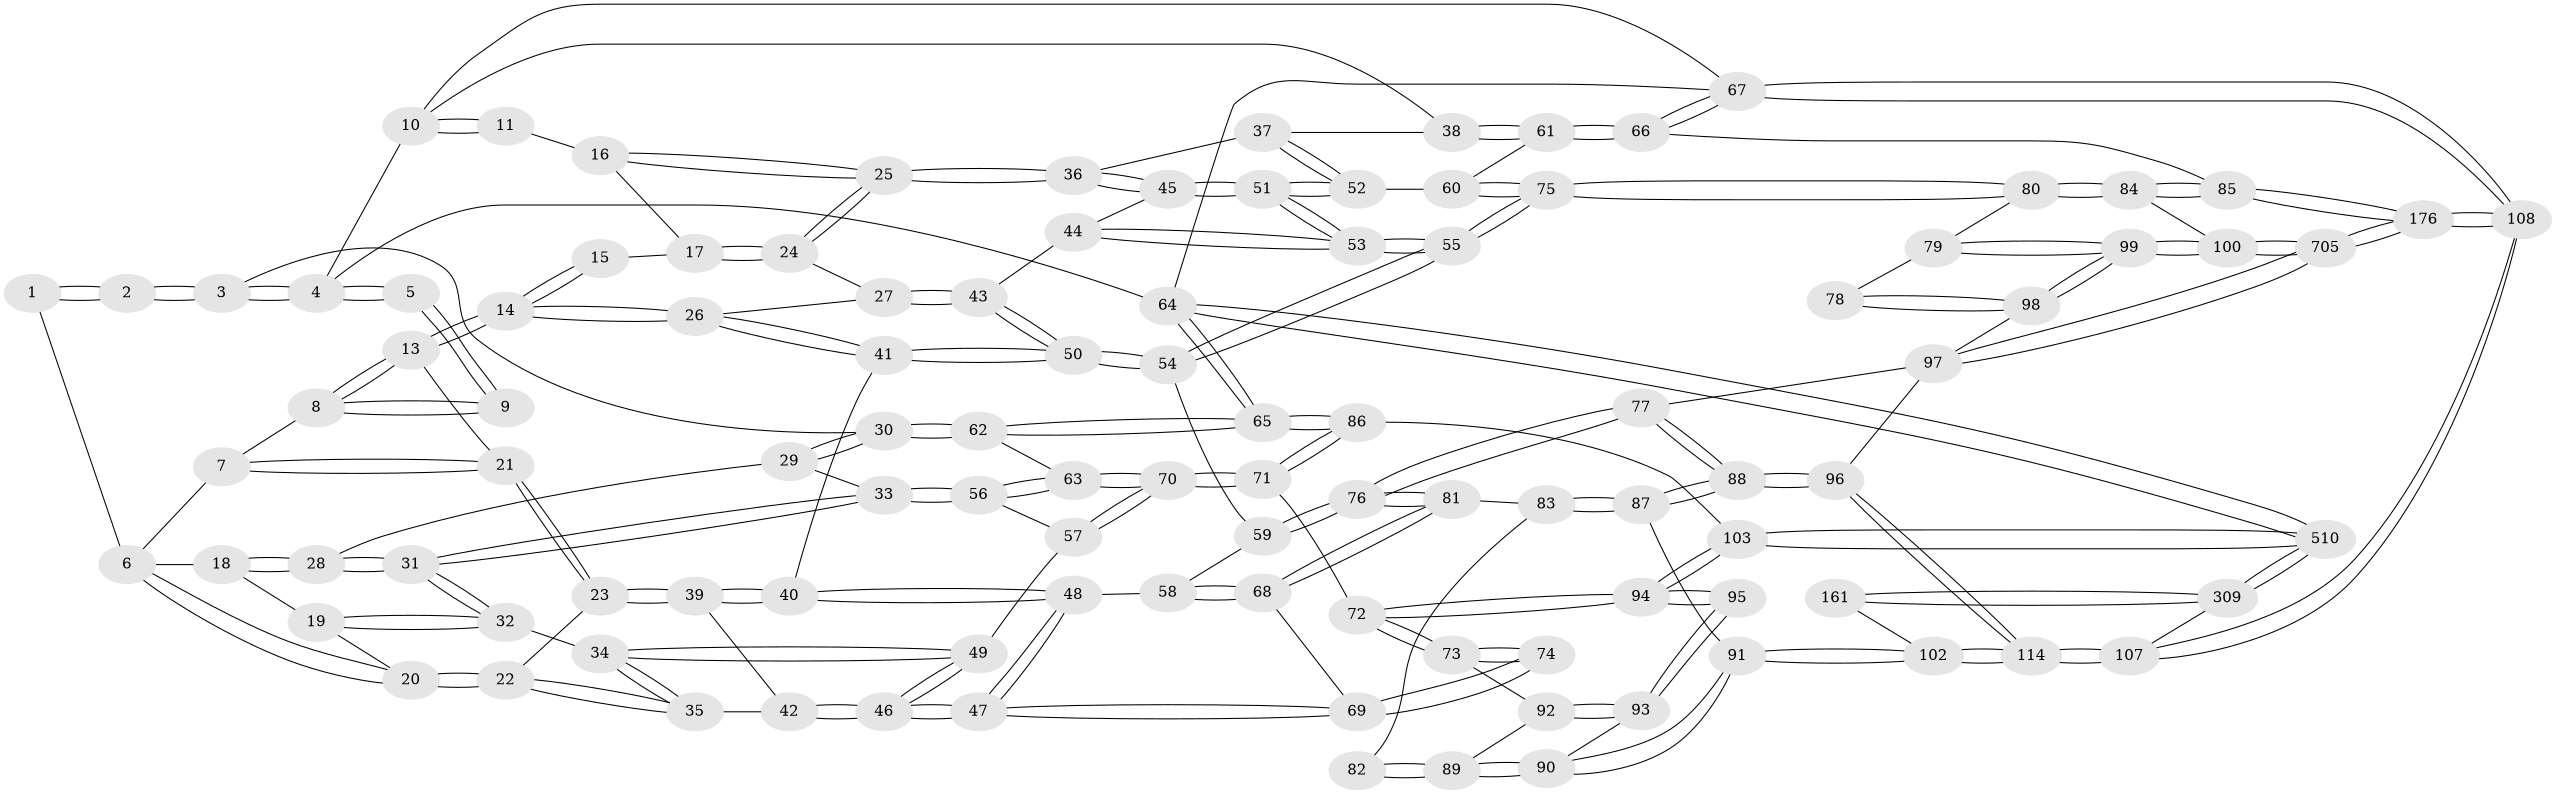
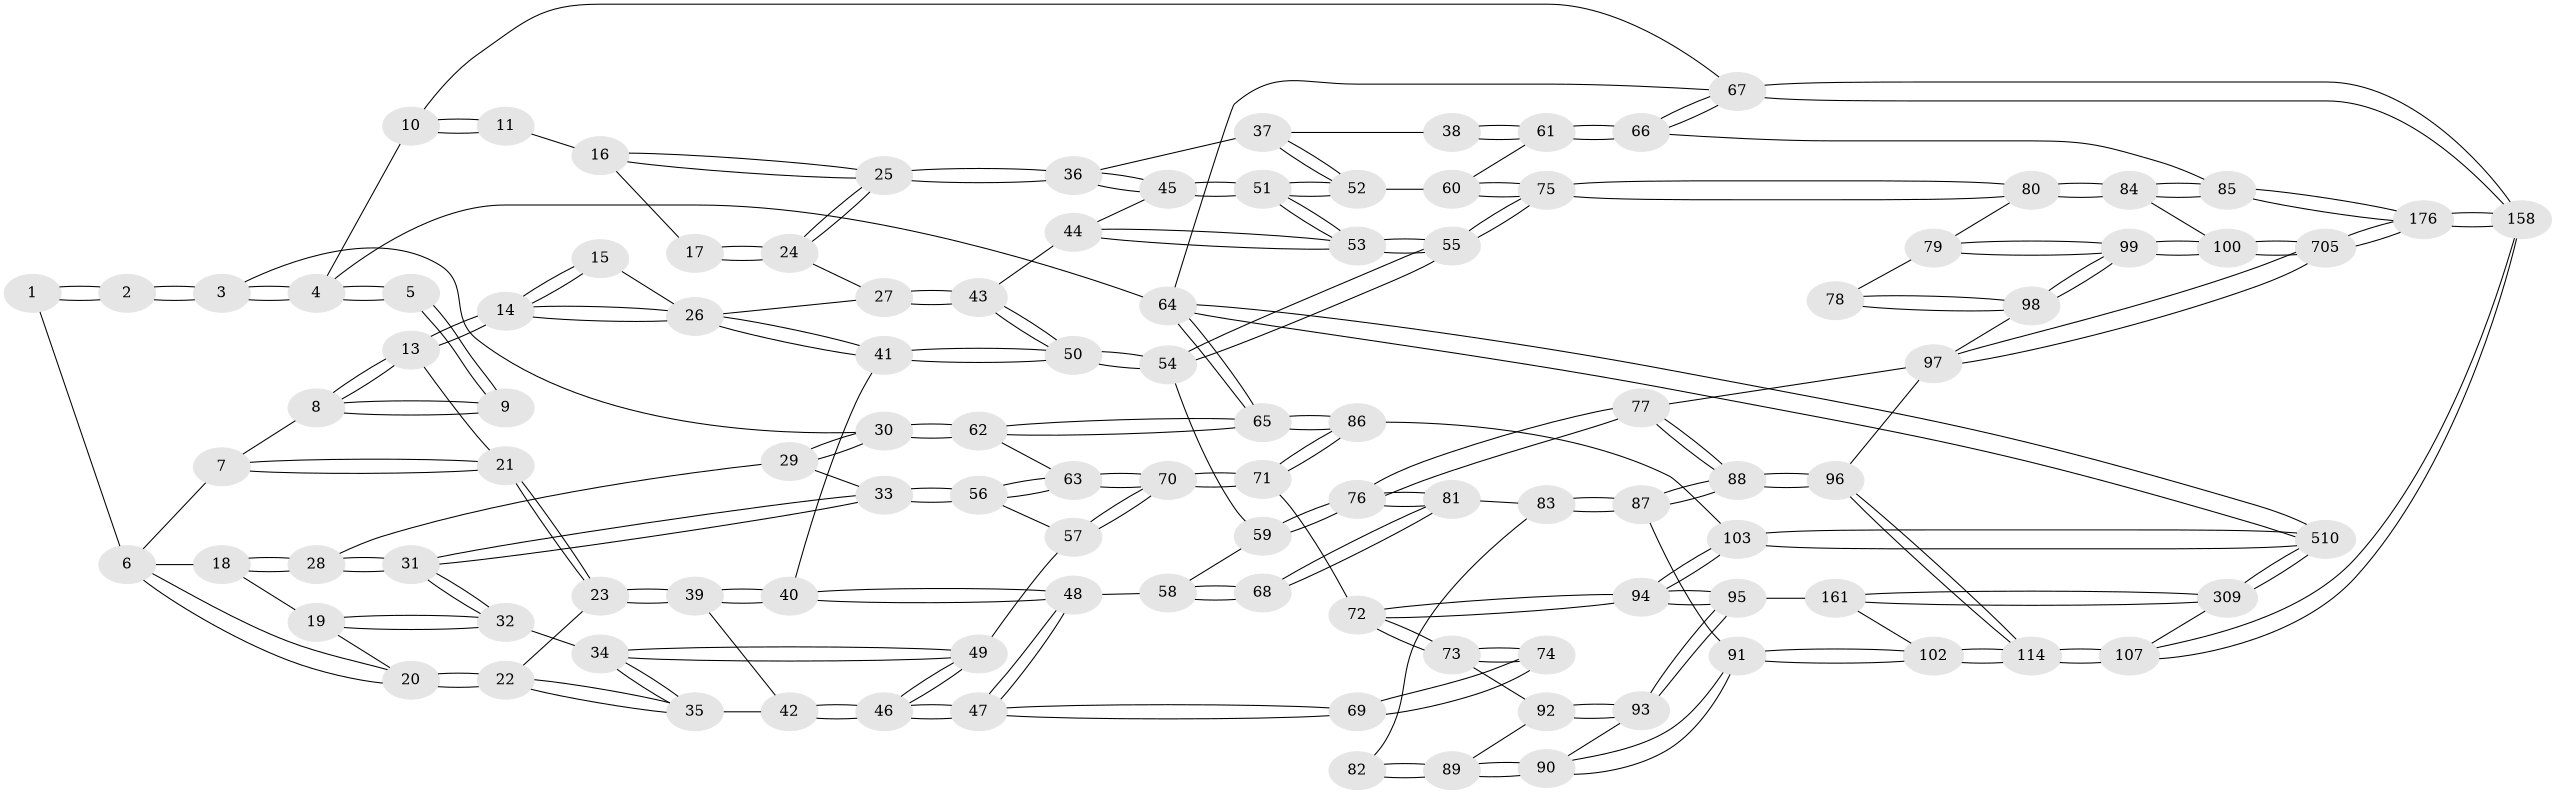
edge "10" -- "38": removed
node "108": label "108" -> "158"
edge "17" -- "15": now "26" -- "15"
edge "95" -- "161": added
edge "68" -- "69": removed
